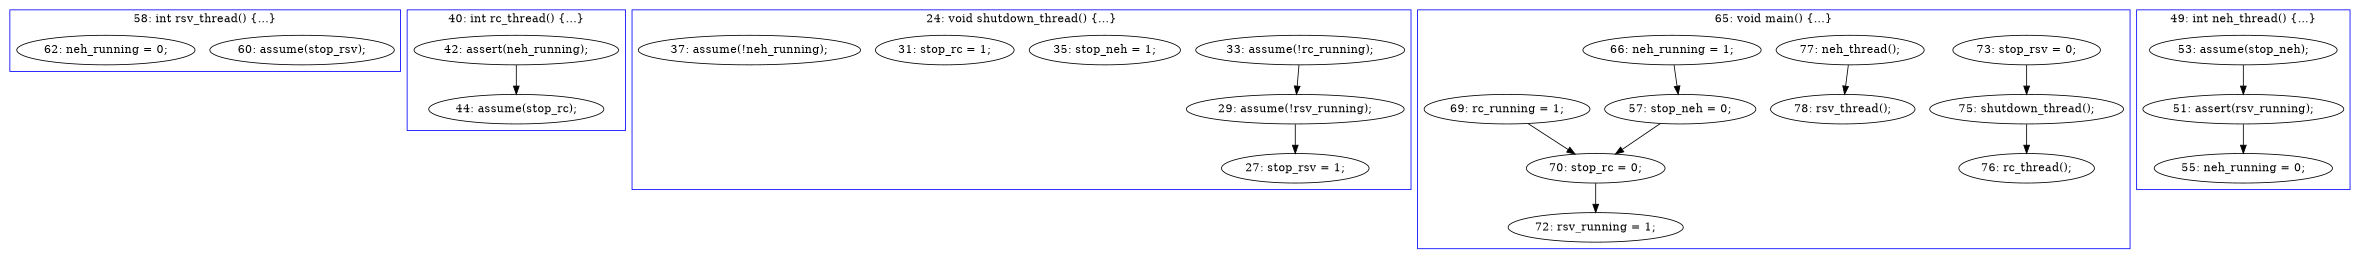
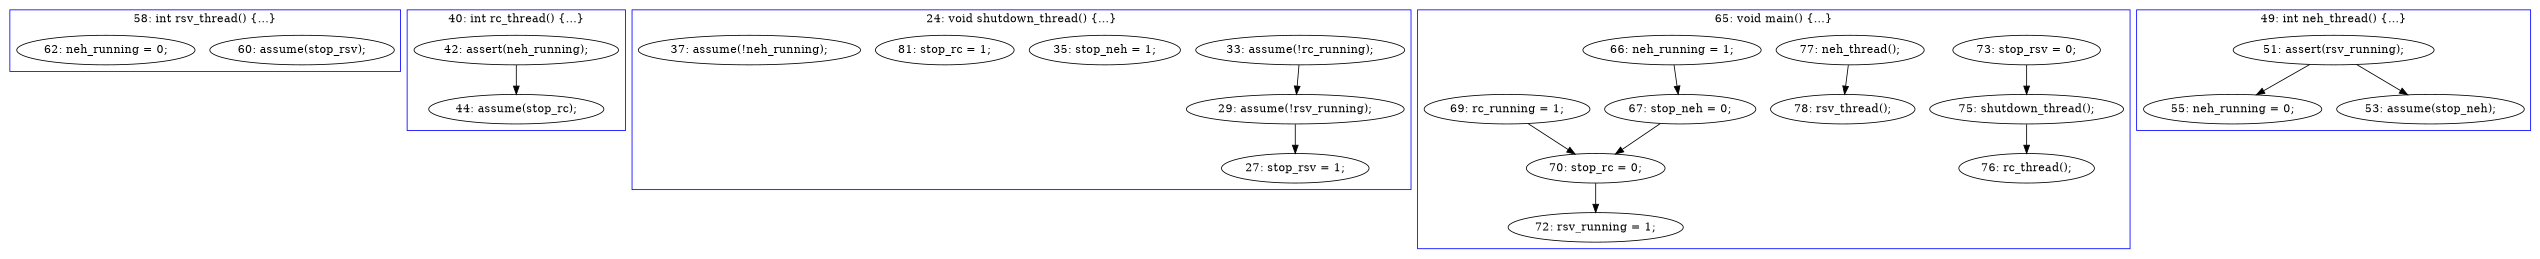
node "31: stop_rc = 1;": label "31: stop_rc = 1;" -> "81: stop_rc = 1;"
edge "53: assume(stop_neh);" -> "51: assert(rsv_running);": reversed
node "57: stop_neh = 0;": label "57: stop_neh = 0;" -> "67: stop_neh = 0;"
